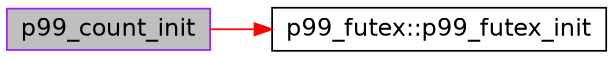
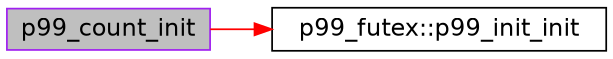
node "p99_futex::p99_futex_init": label "p99_futex::p99_futex_init" -> "p99_futex::p99_init_init"
